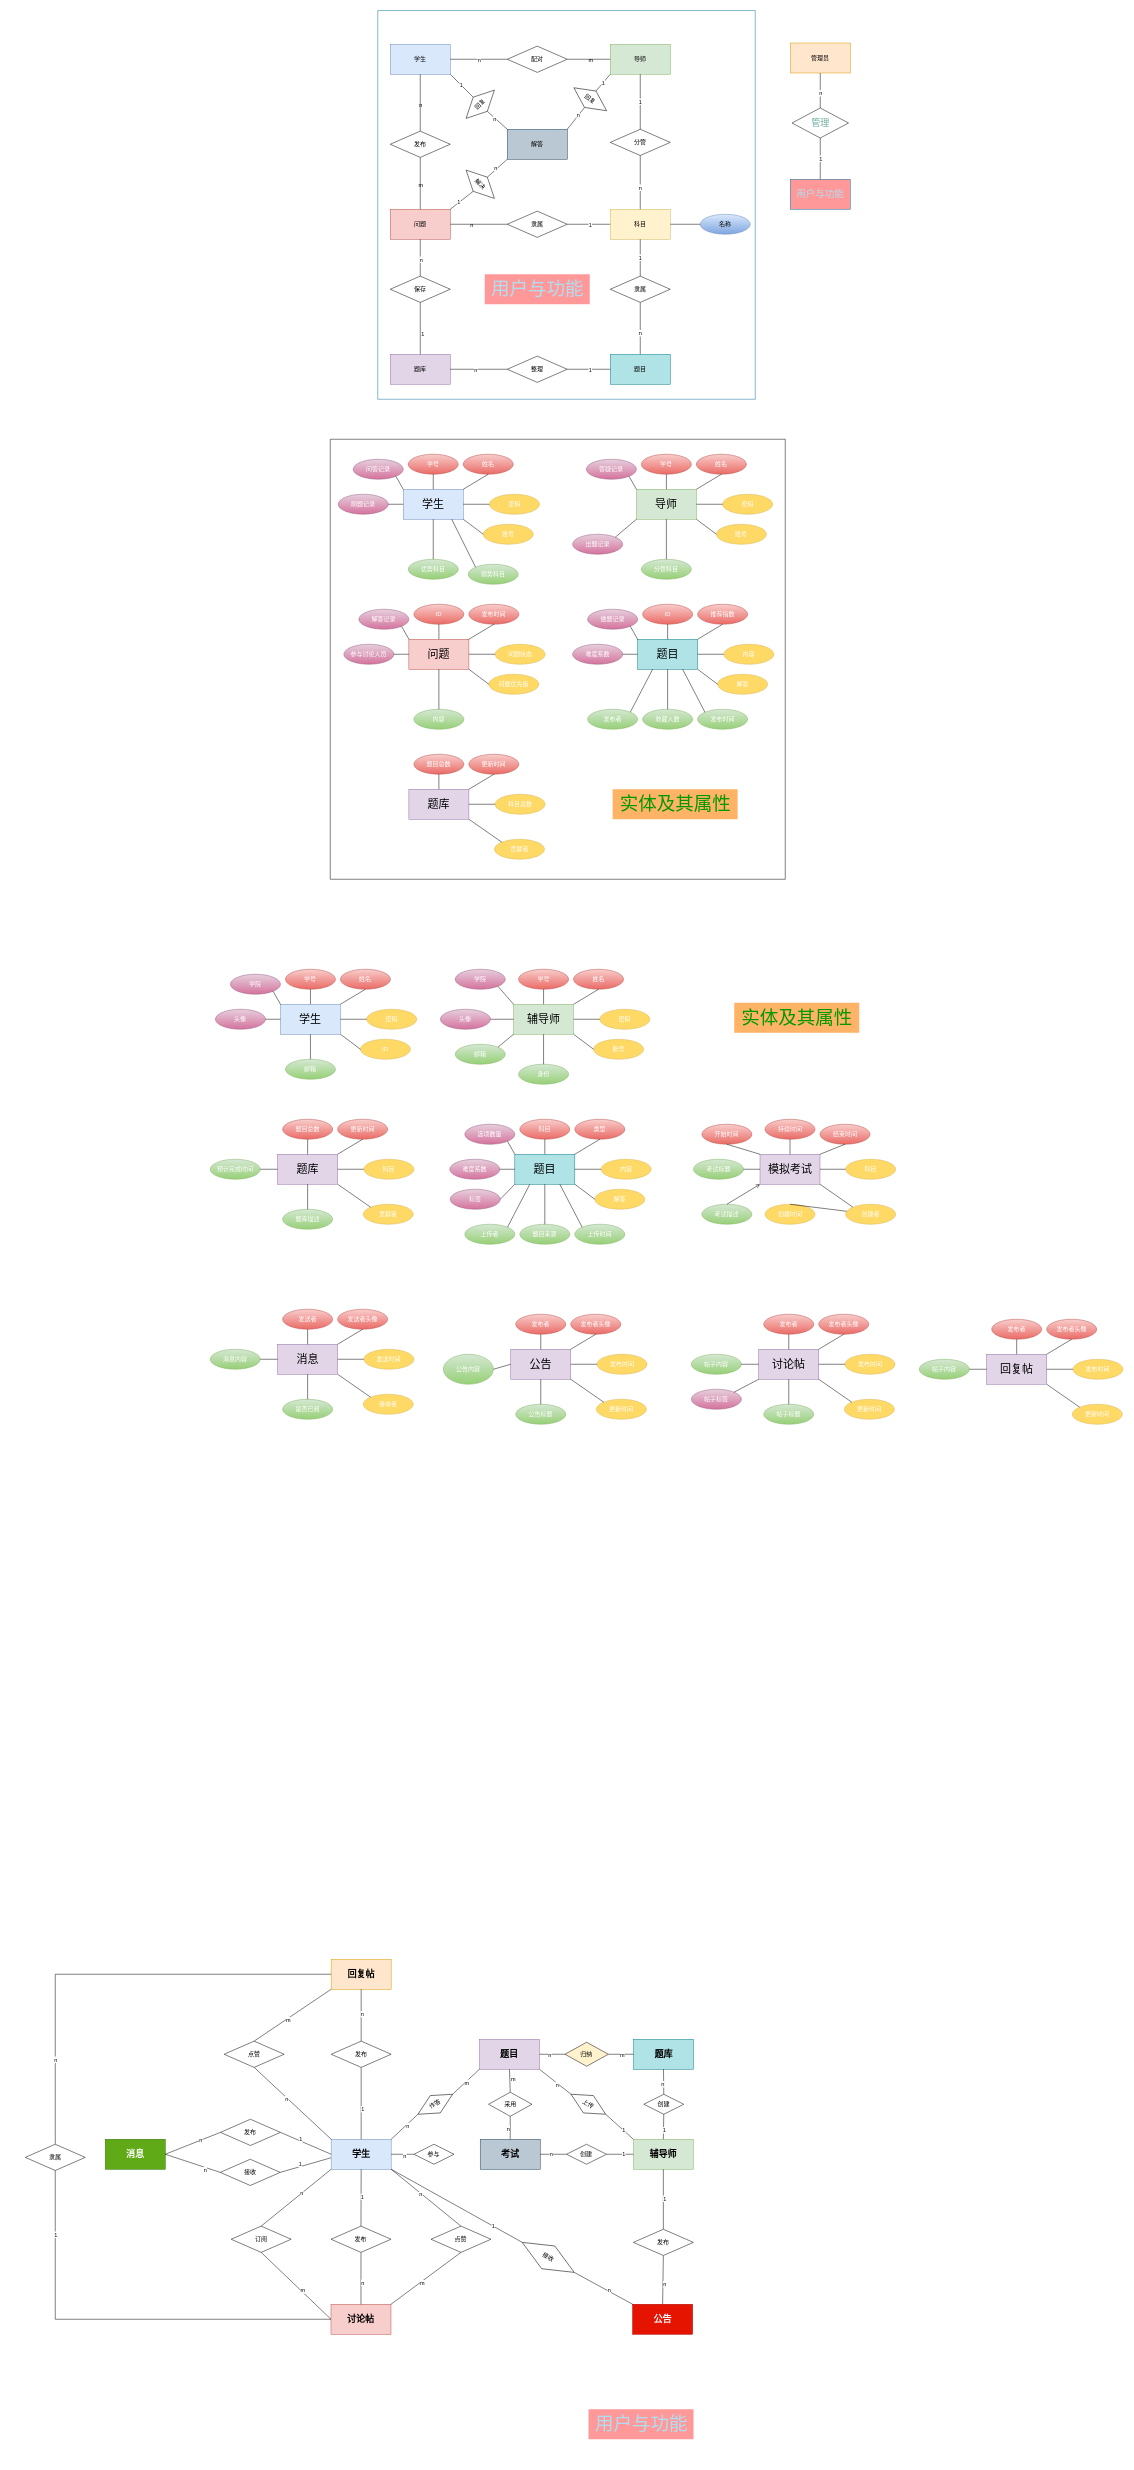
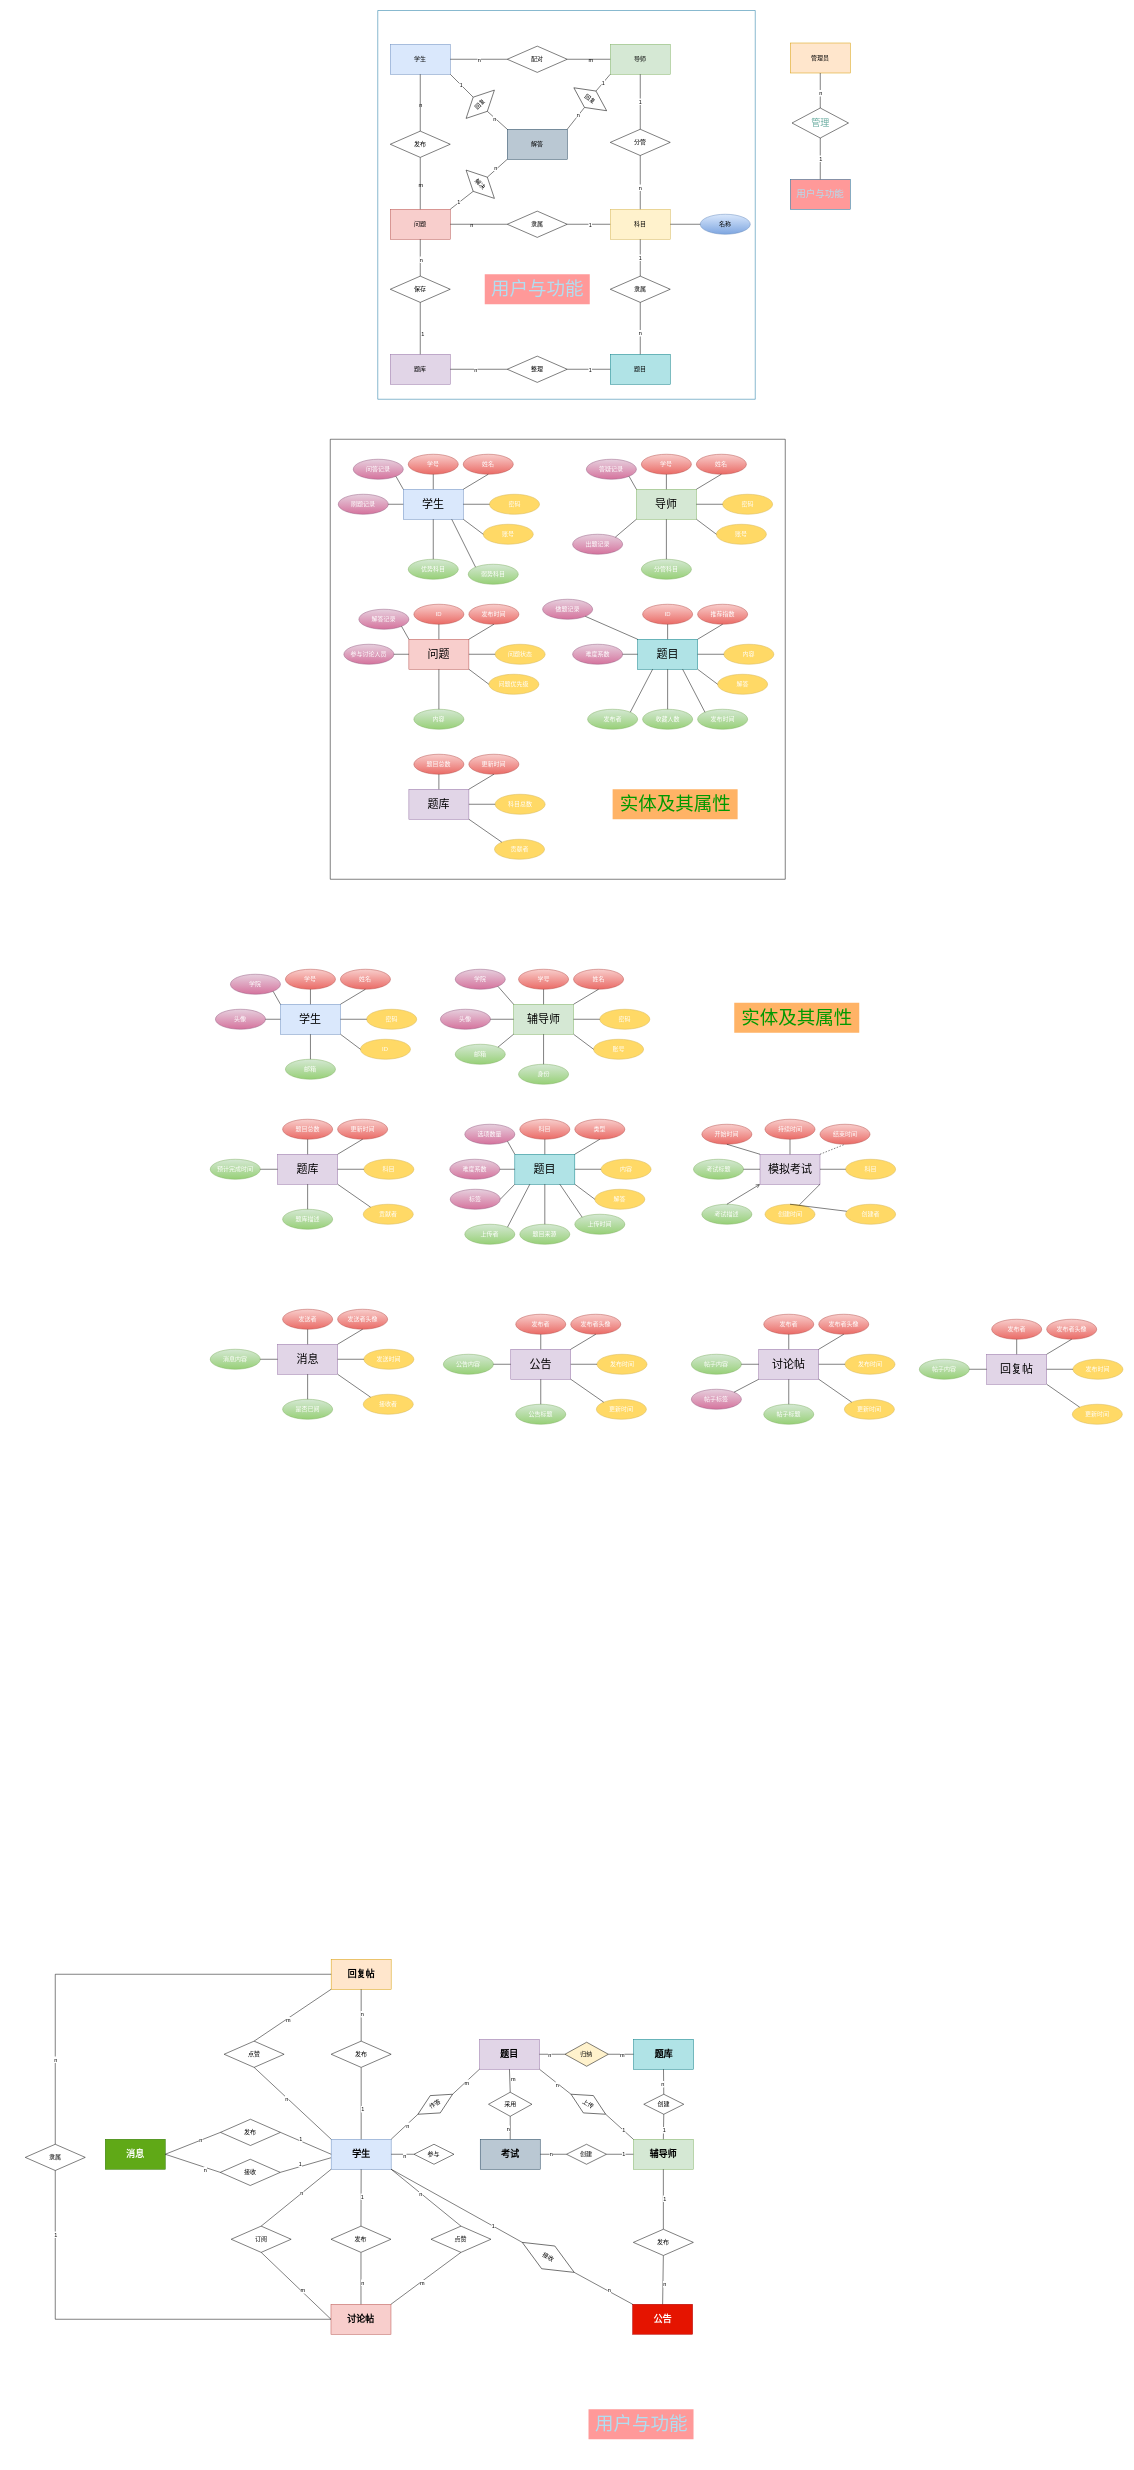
node "做题记录": moved (613, 619) -> (568, 609)
edge "结束时间" -- "模拟考试": style solid -> dashed
edge "模拟考试" -- "创建者": now "模拟考试" -- "创建时间"
node "上传时间": moved (600, 1234) -> (600, 1224)
node "公告内容": size 50x30 -> 50x20
